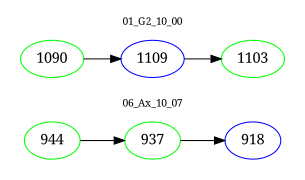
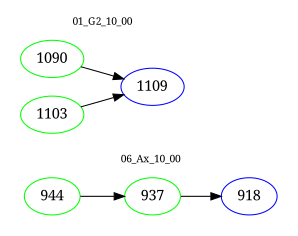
edge "1109" -> "1103": reversed
cluster "06_Ax_10_07": label "06_Ax_10_07" -> "06_Ax_10_00"
